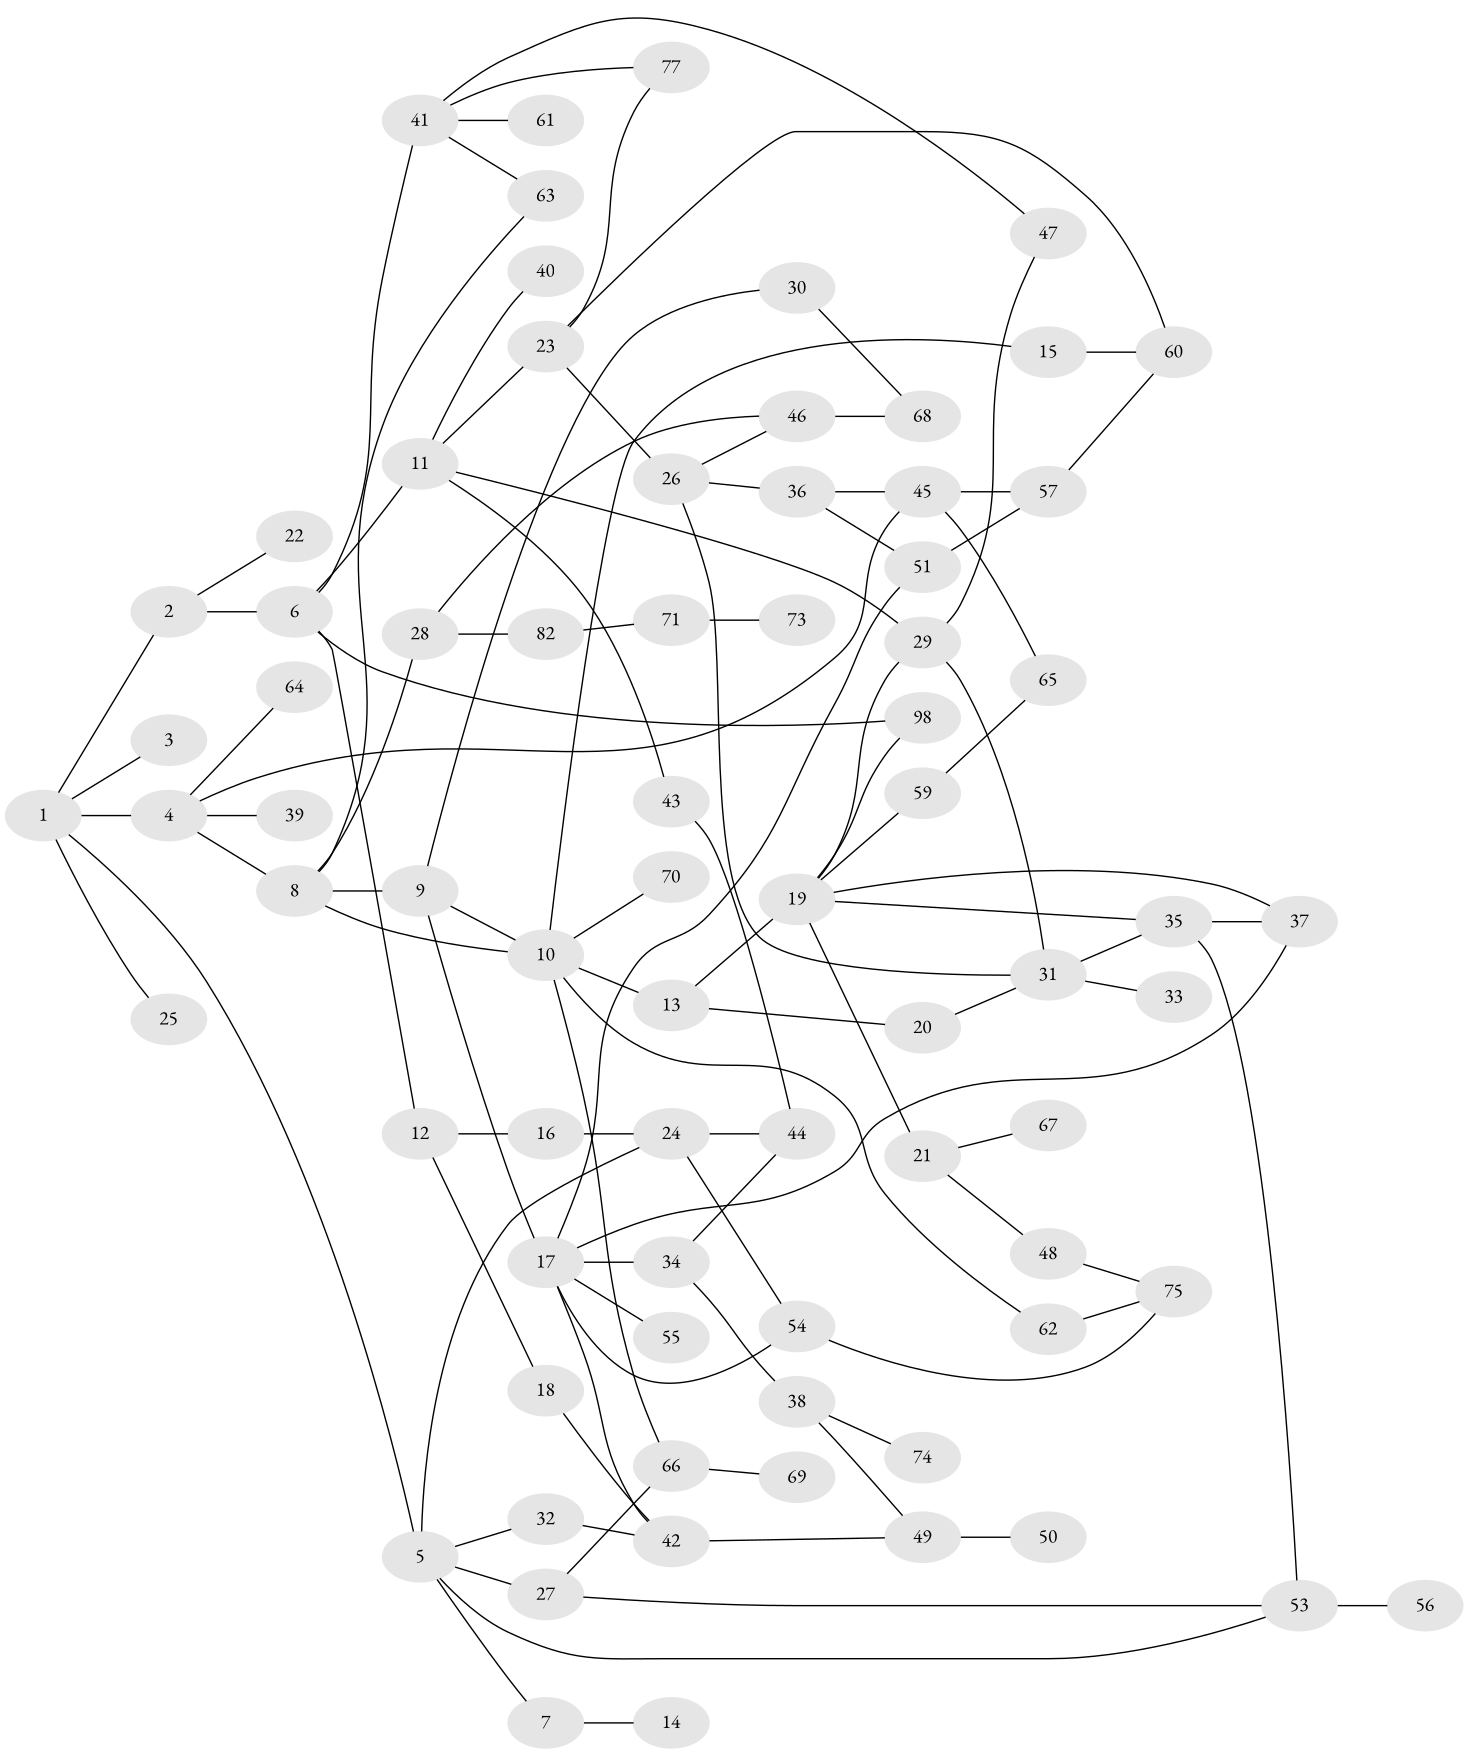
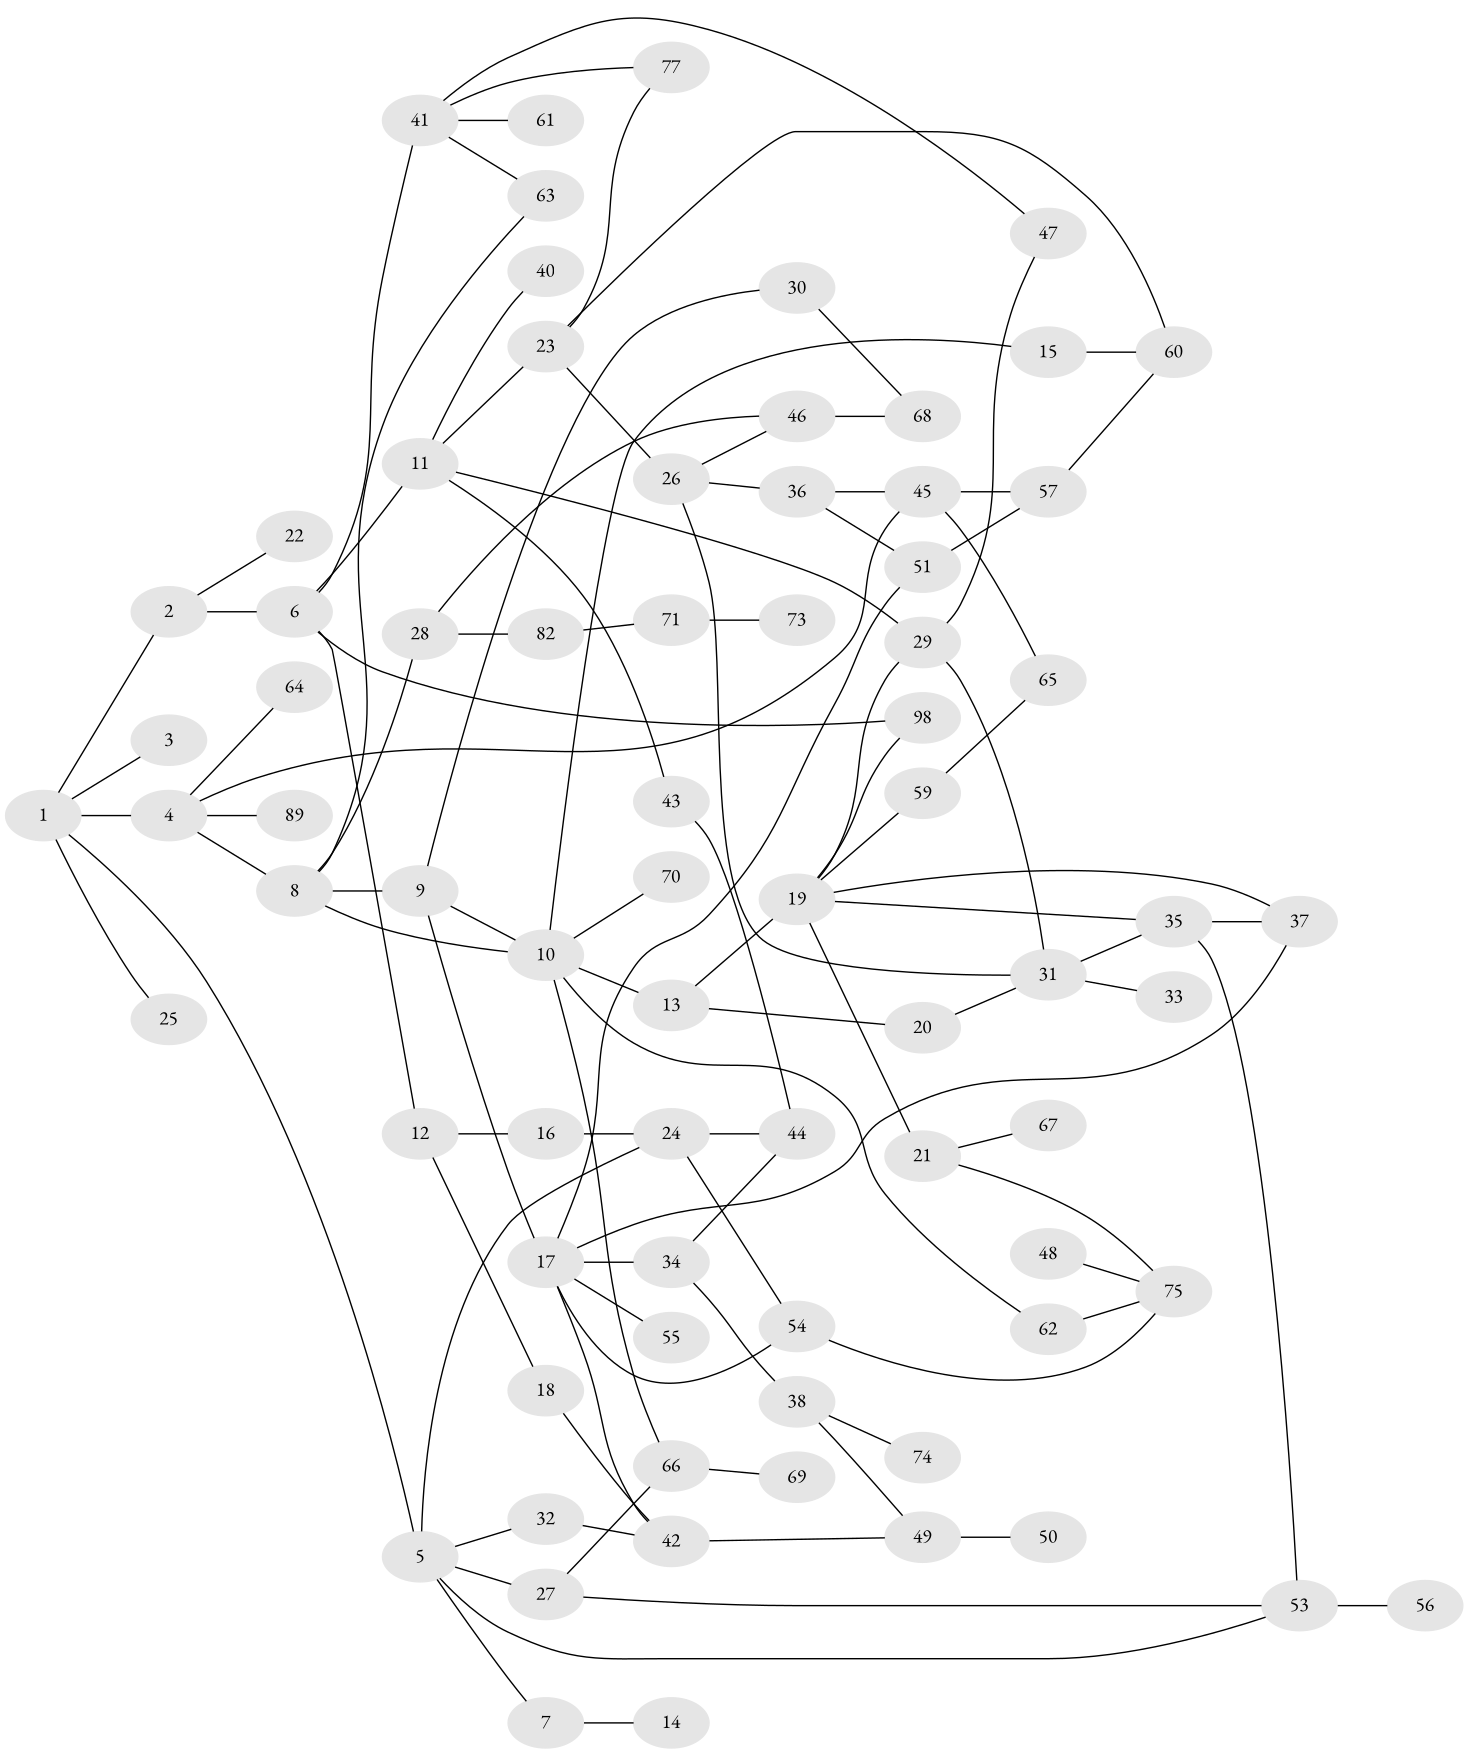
node "39": label "39" -> "89"
edge "21" -- "48": now "21" -- "75"
